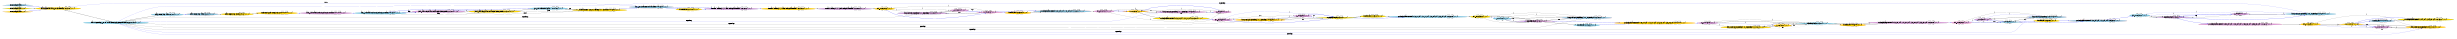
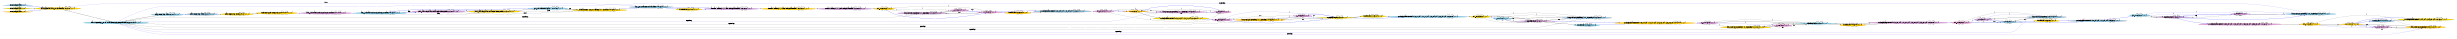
node "i++@@@47@@@['1', '1', '1']": fillcolor gold -> plum
